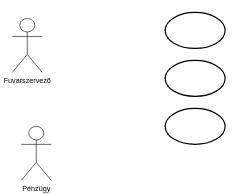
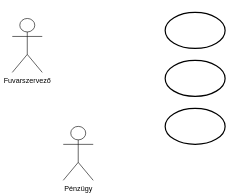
node "Pénzügy": moved (36, 153) -> (78, 153)
